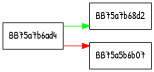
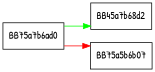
node "BB75a7b68d2": label "BB75a7b68d2" -> "BB45a7b68d2"
node "BB75a7b6ad4": label "BB75a7b6ad4" -> "BB75a7b6ad0"
